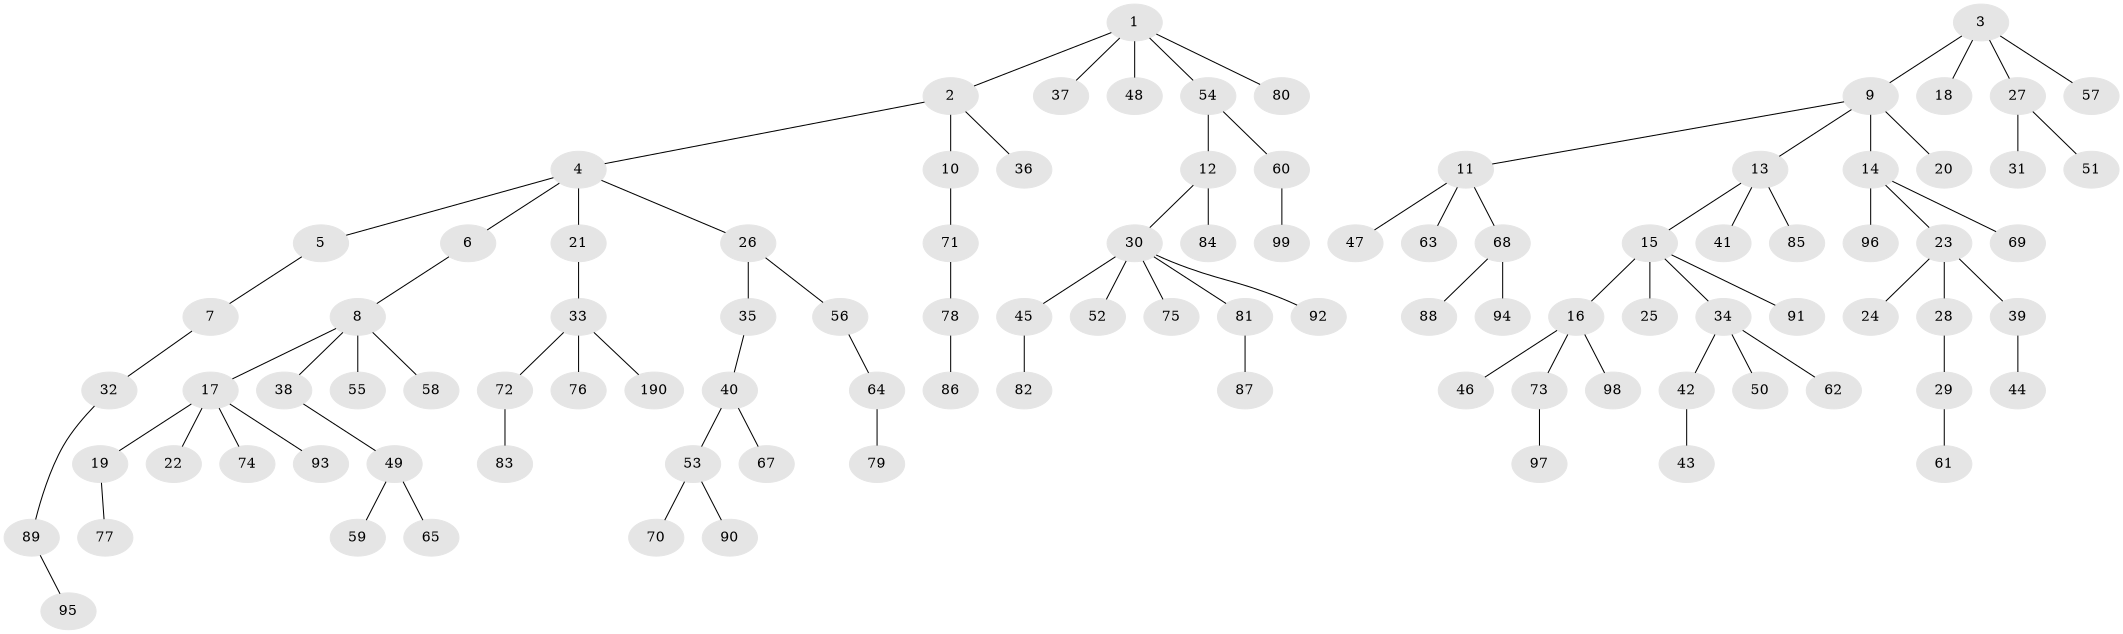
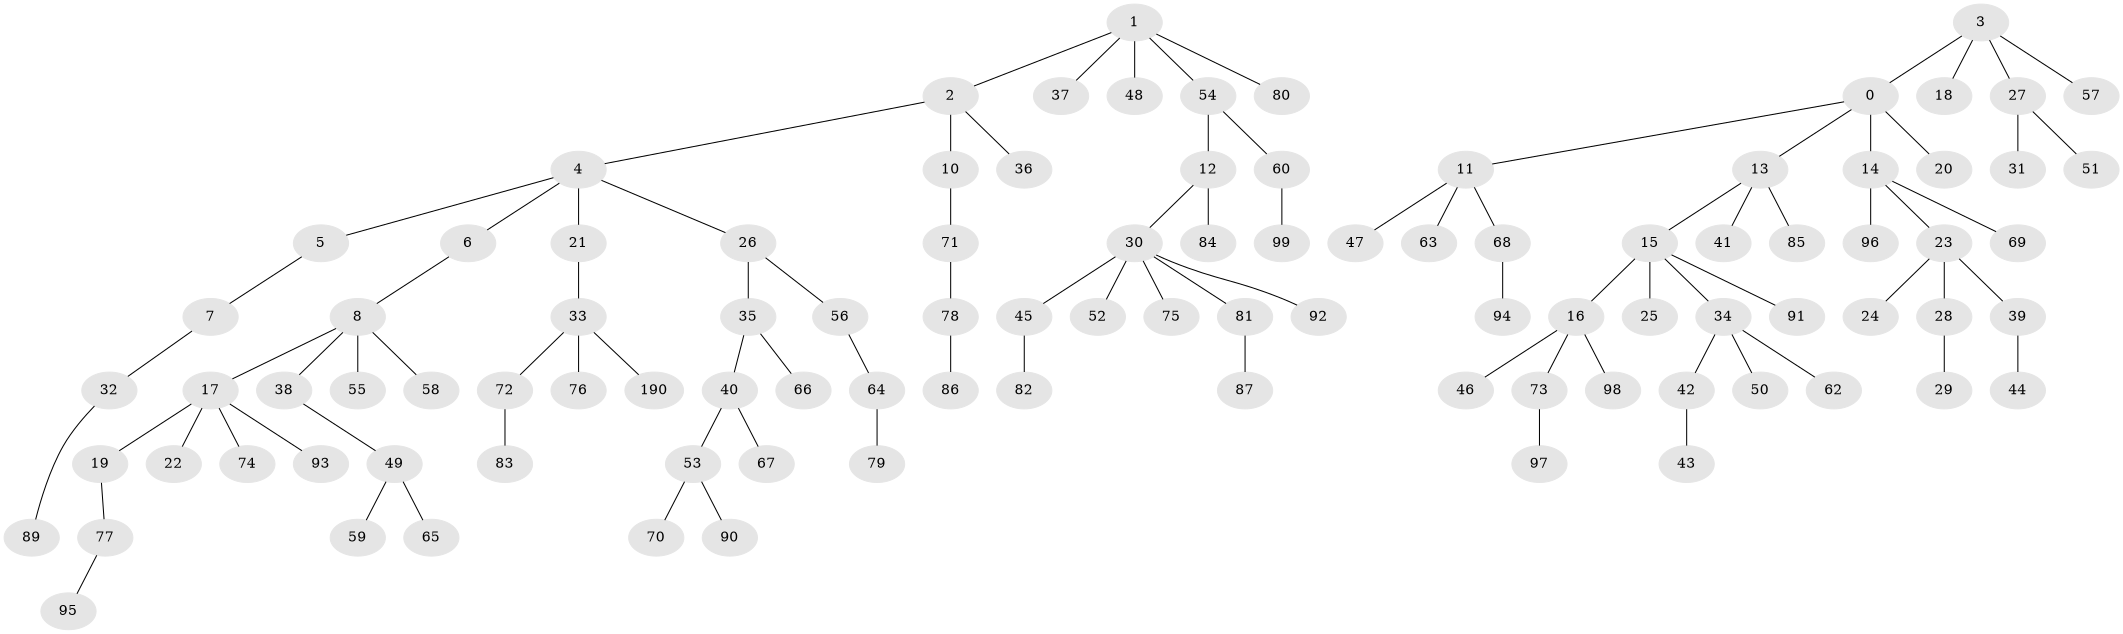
node "9": label "9" -> "0"
node "88": removed
node "66": added
node "61": removed
edge "89" -- "95": now "77" -- "95"
